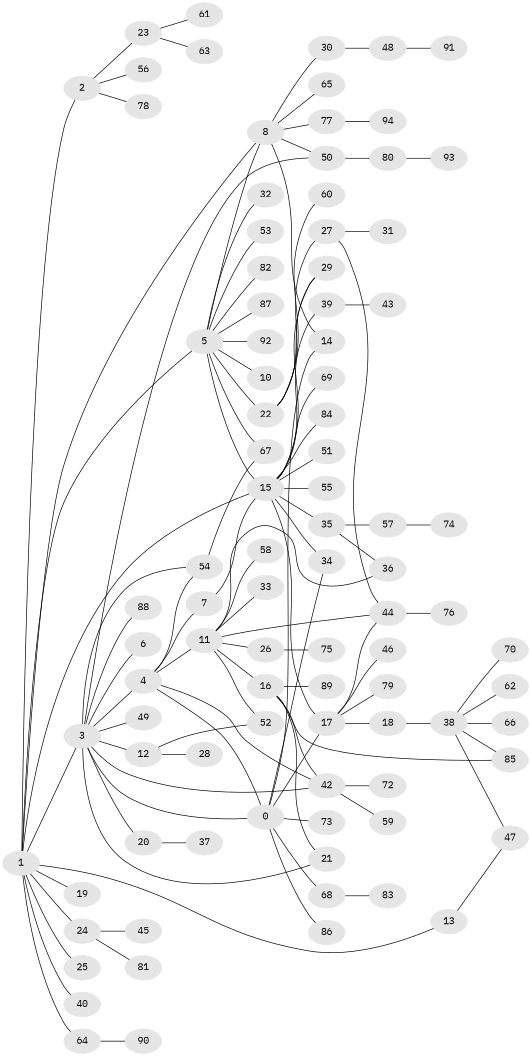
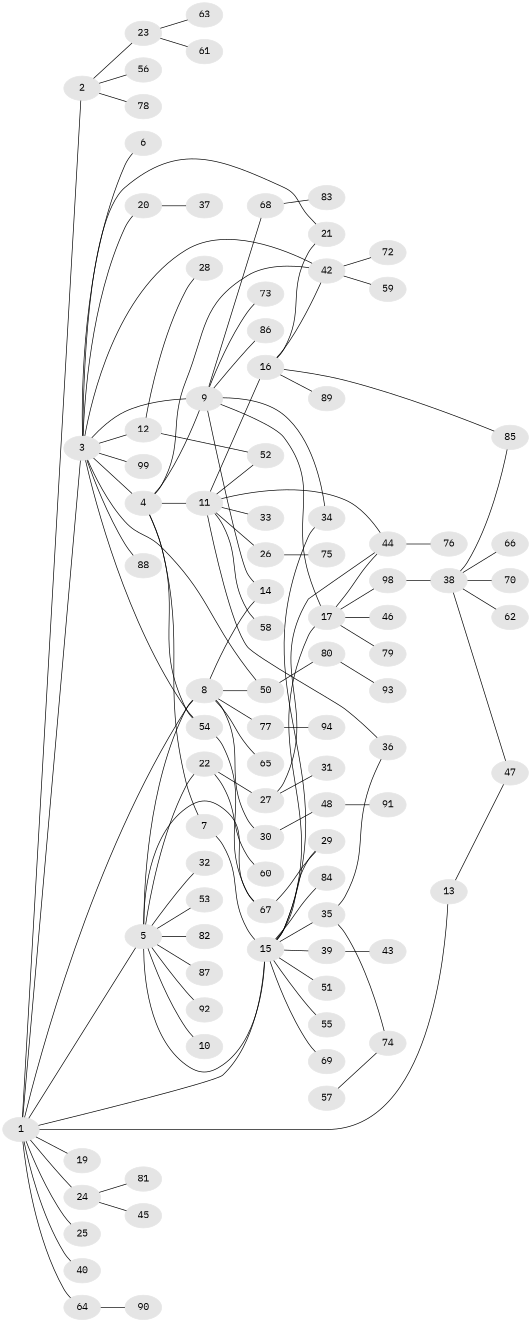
edge "29" -- "22": now "29" -- "67"
edge "35" -- "57": now "35" -- "74"
node "49": label "49" -> "99"
node "18": label "18" -> "98"
node "0": label "0" -> "9"
